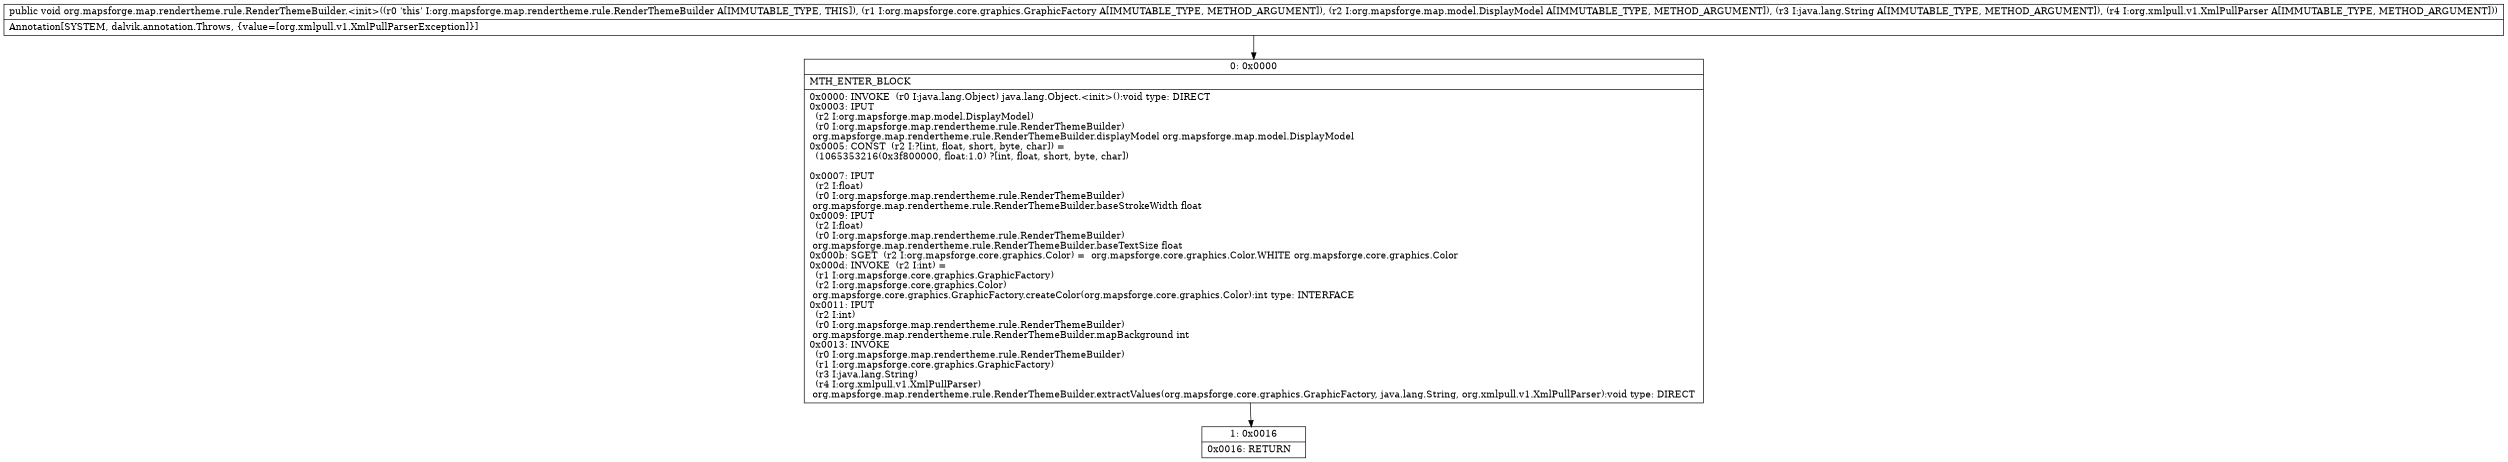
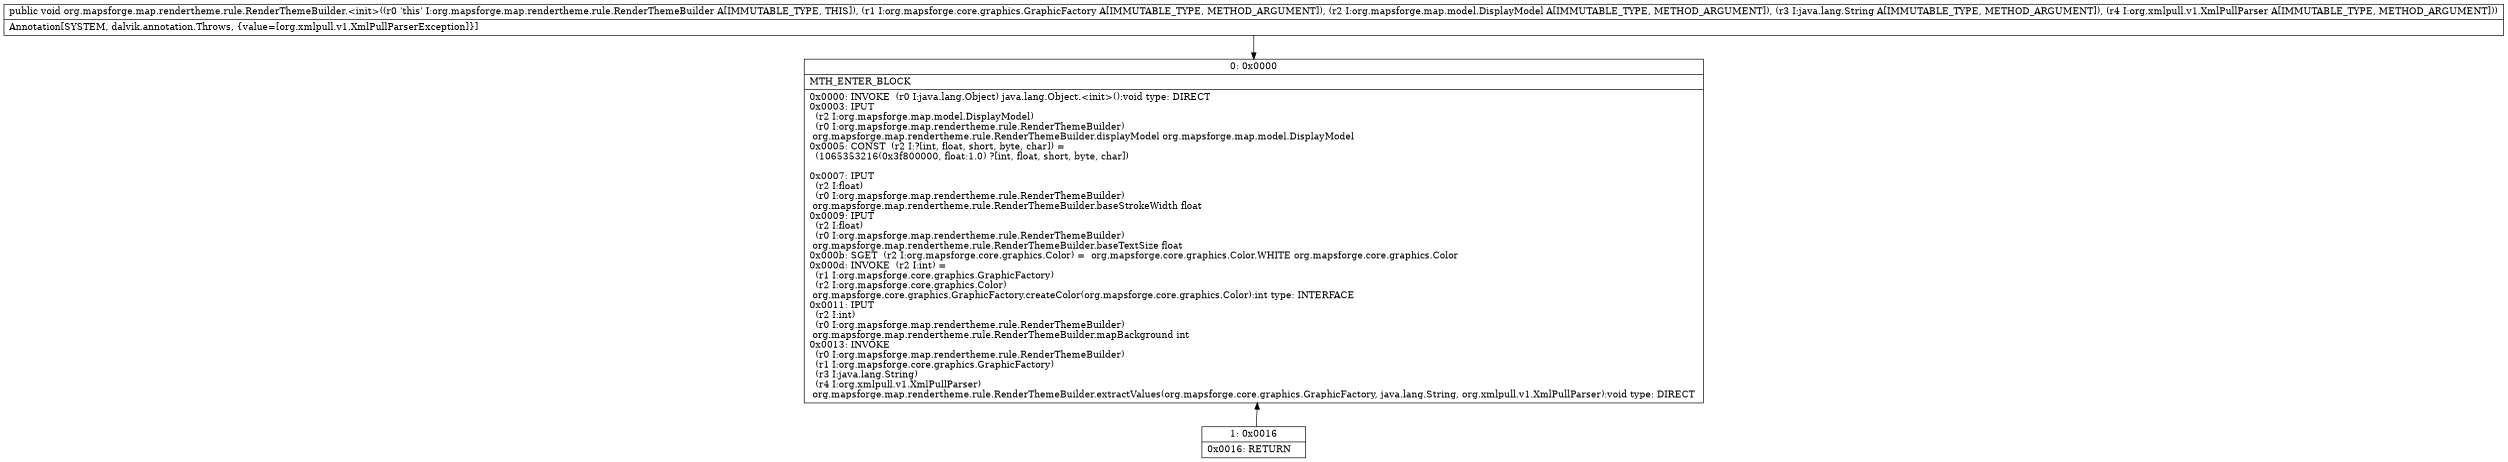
edge "0: 0x0000" -> "1: 0x0016": reversed
